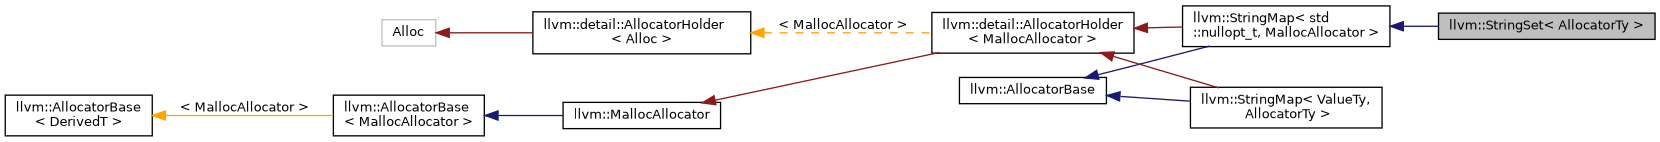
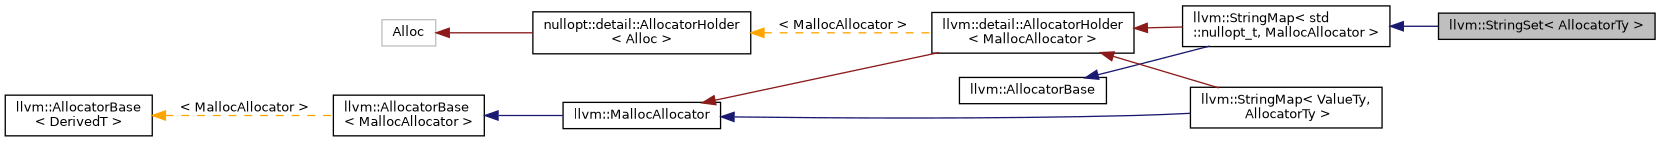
node "llvm::detail::AllocatorHolder < Alloc >": label "llvm::detail::AllocatorHolder < Alloc >" -> "nullopt::detail::AllocatorHolder < Alloc >"
edge "llvm::StringMap< ValueTy, AllocatorTy >" -> "llvm::AllocatorBase": now "llvm::StringMap< ValueTy, AllocatorTy >" -> "llvm::MallocAllocator"
edge "llvm::AllocatorBase < MallocAllocator >" -> "llvm::AllocatorBase < DerivedT >": style solid -> dashed
